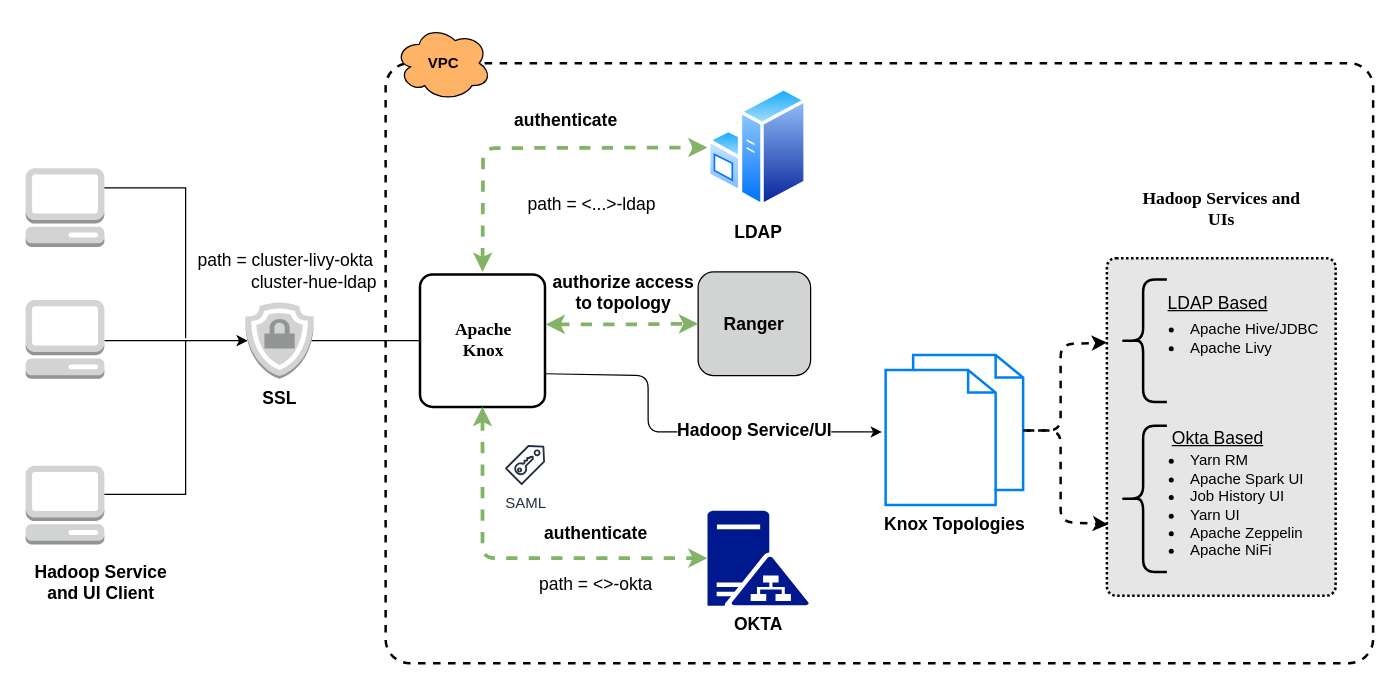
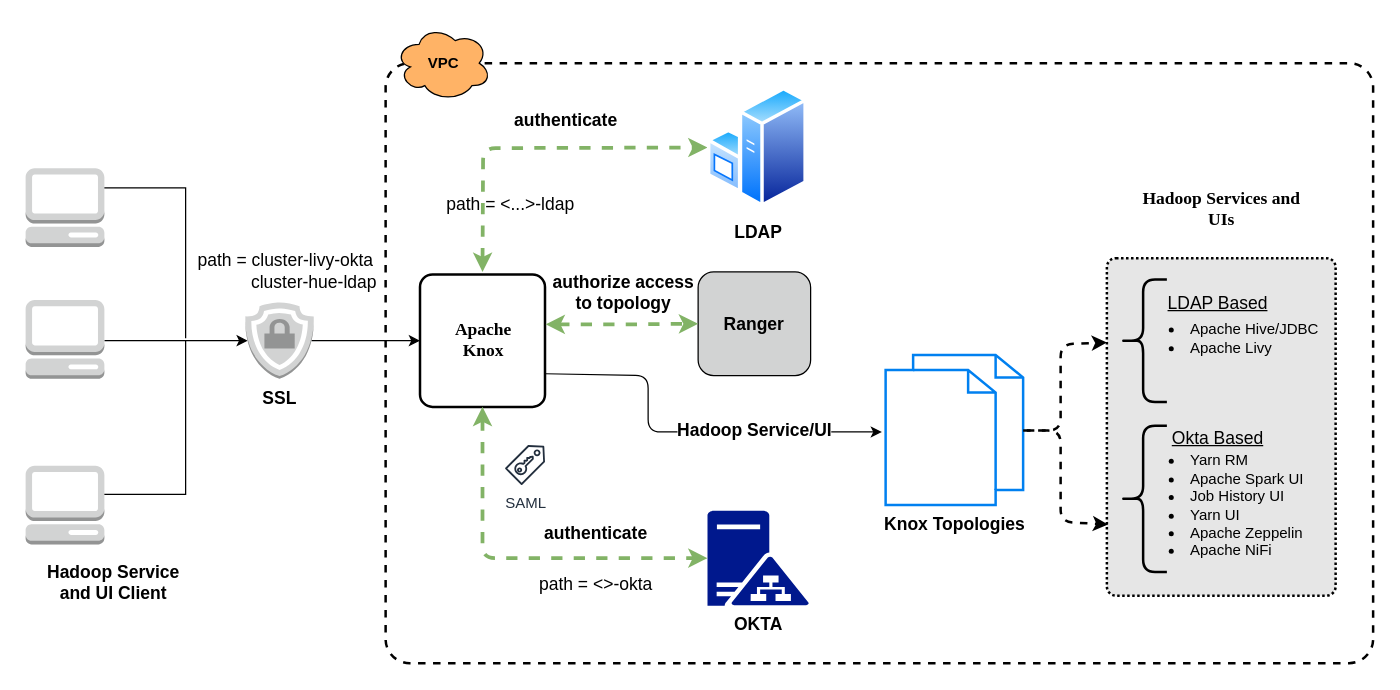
node "path = <...>-ldap": moved (600, 203) -> (519, 203)
edge "SSL" -- "Apache Knox": arrowhead none -> classic
node "Hadoop Service and UI Client": moved (101, 583) -> (113, 583)
